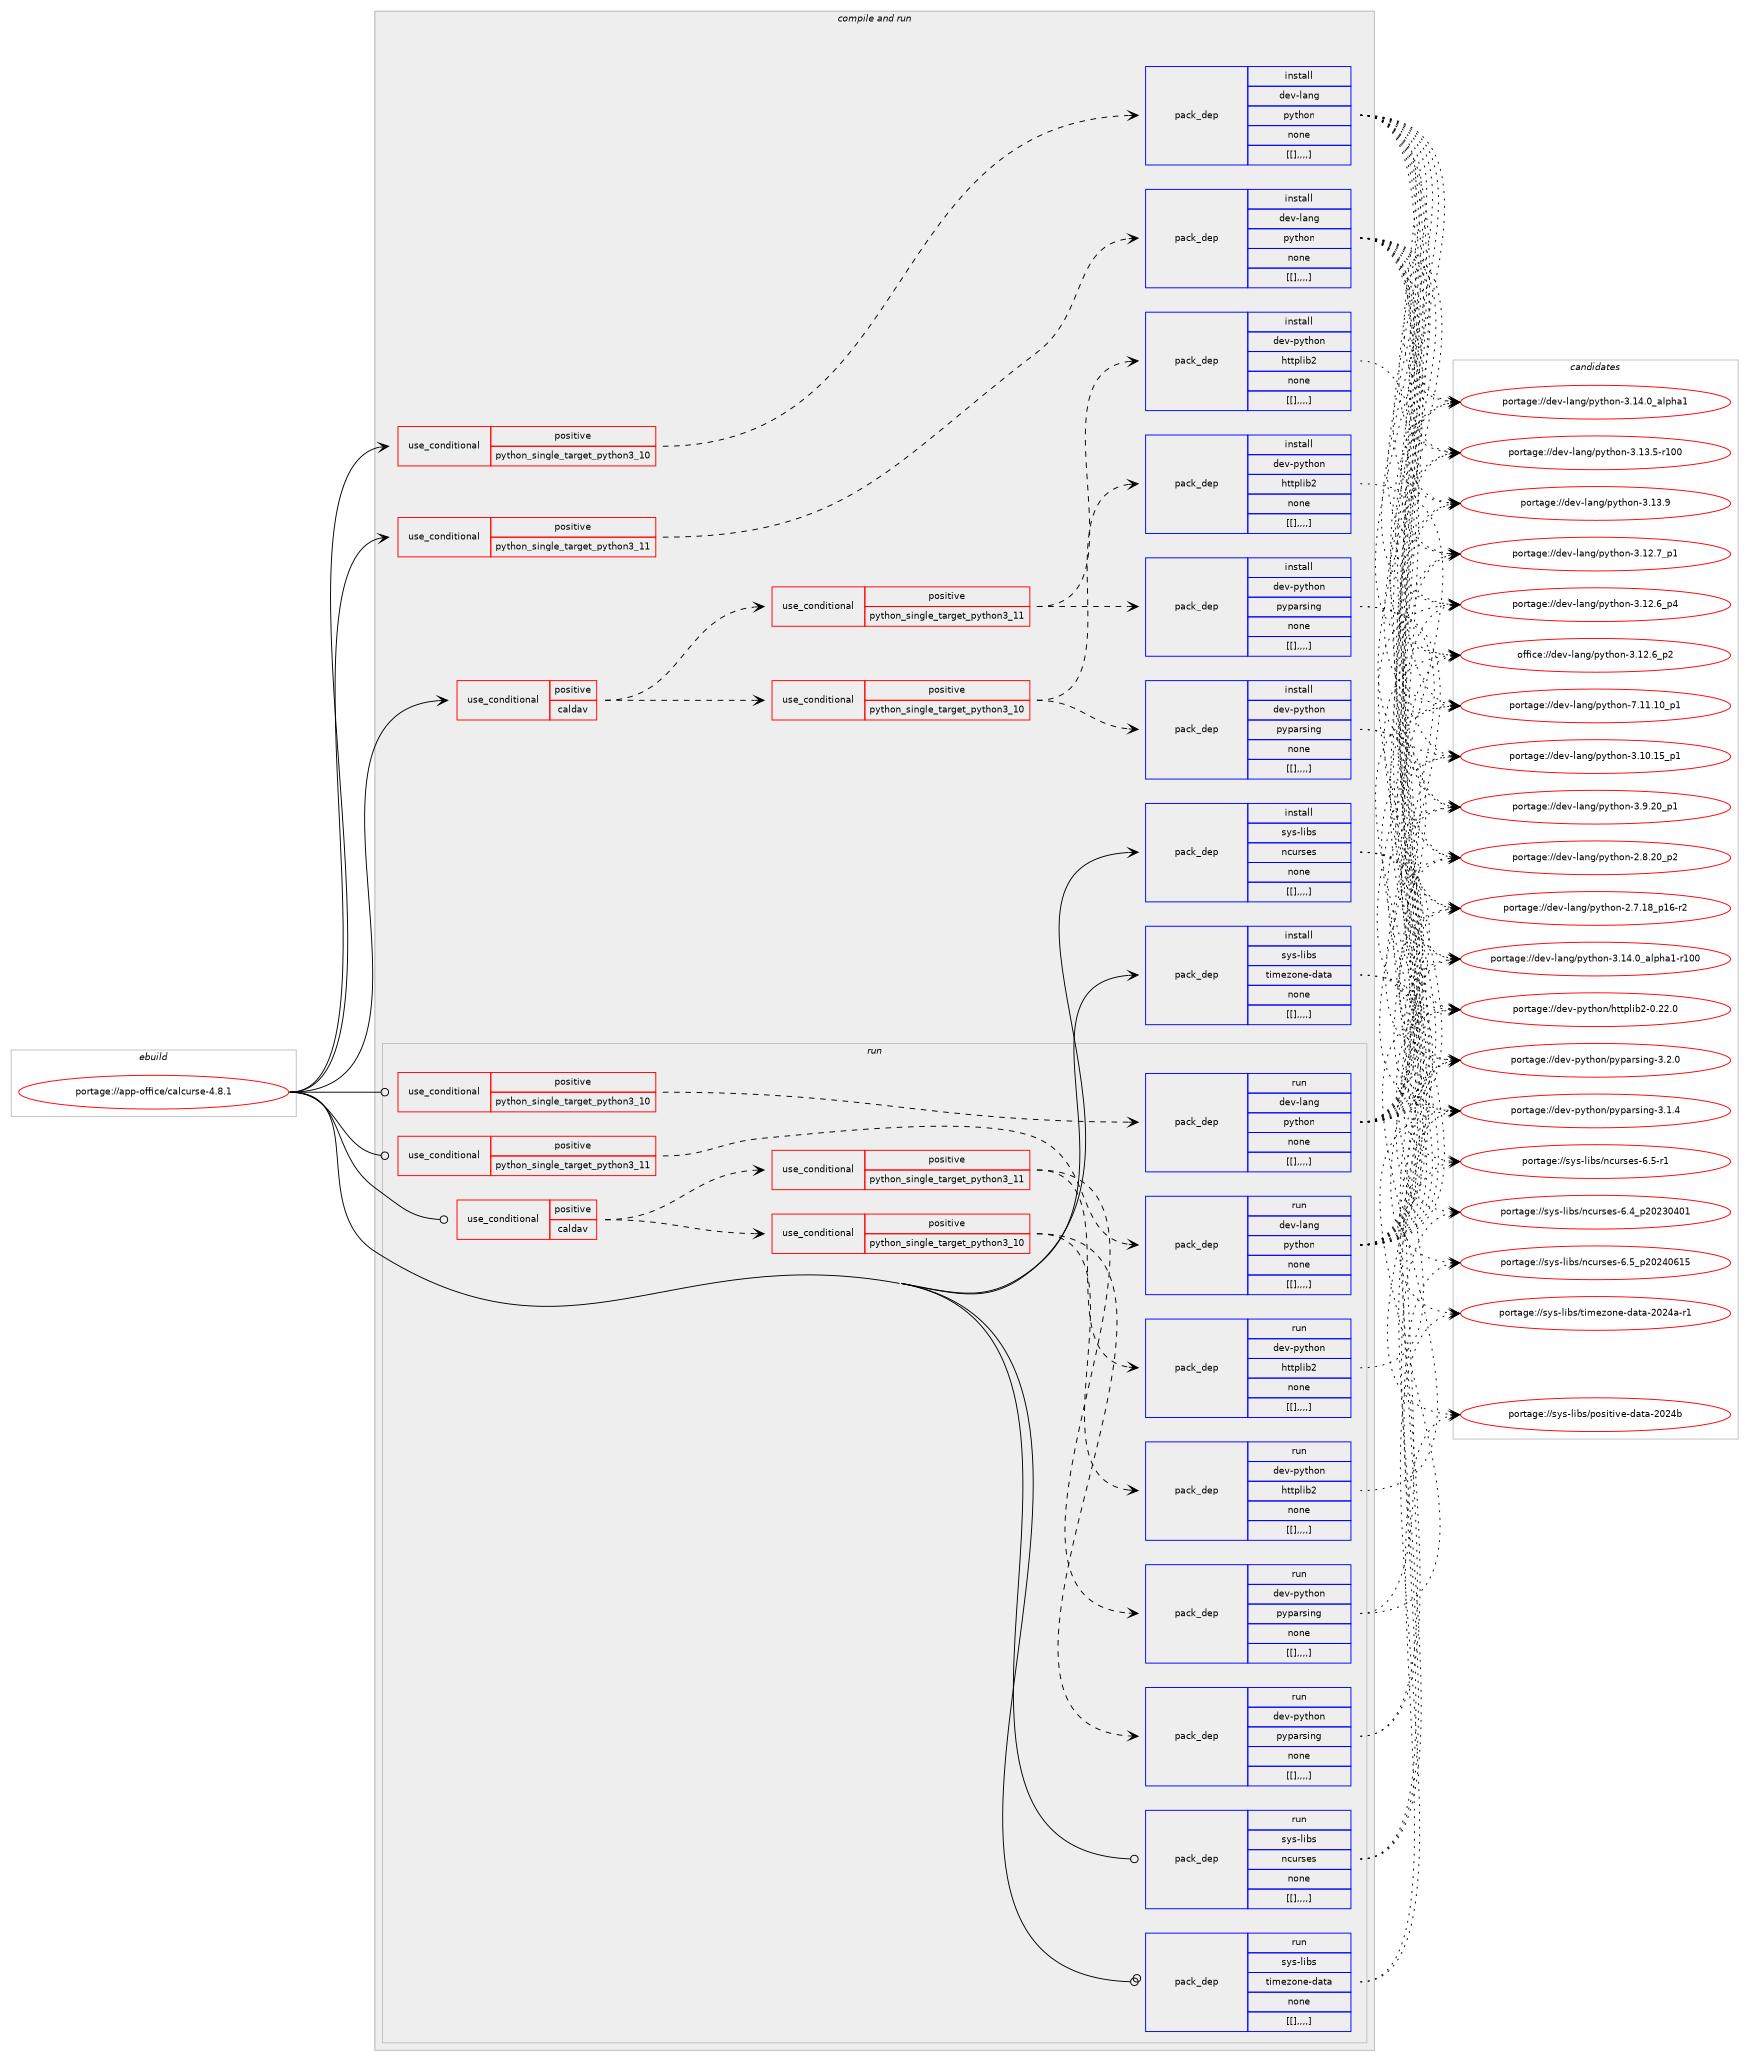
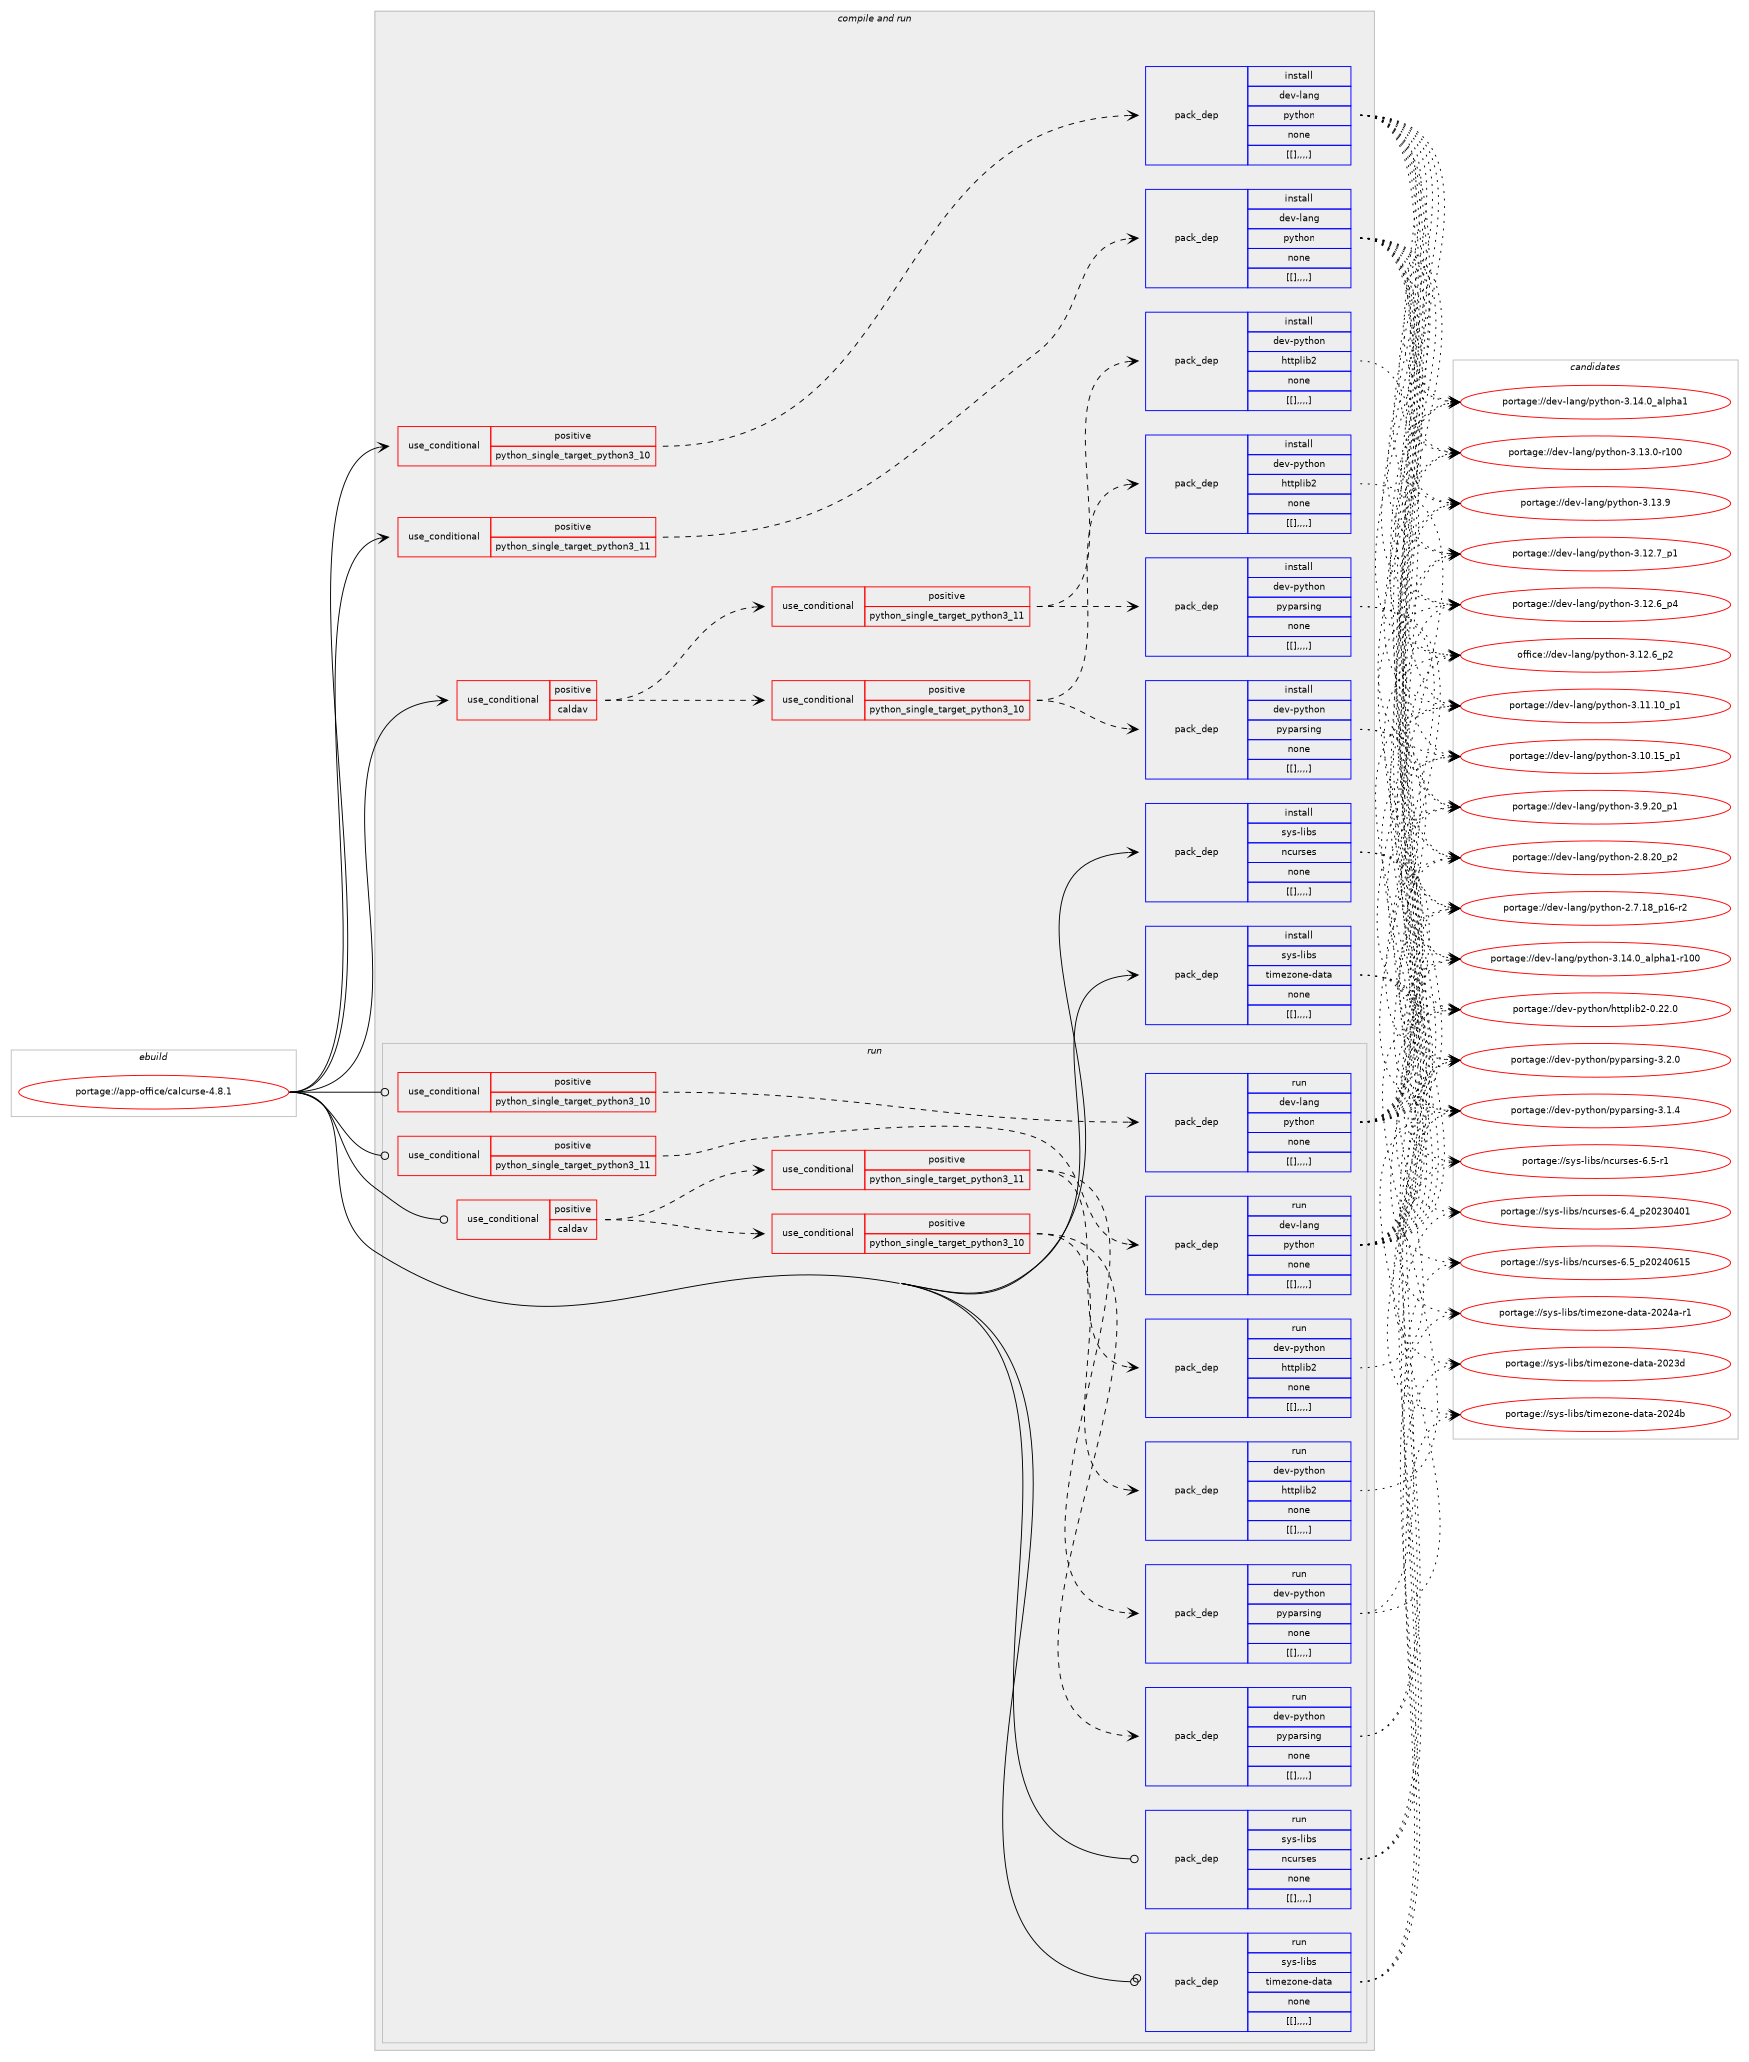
node "portage://dev-lang/python-3.13.5-r100": label "portage://dev-lang/python-3.13.5-r100" -> "portage://dev-lang/python-3.13.0-r100"
node "portage://dev-lang/python-7.11.10_p1": label "portage://dev-lang/python-7.11.10_p1" -> "portage://dev-lang/python-3.11.10_p1"
node "portage://sys-libs/timezone-data-2023d": added
node "portage://sys-libs/positive-data-2024b": label "portage://sys-libs/positive-data-2024b" -> "portage://sys-libs/timezone-data-2024b"
